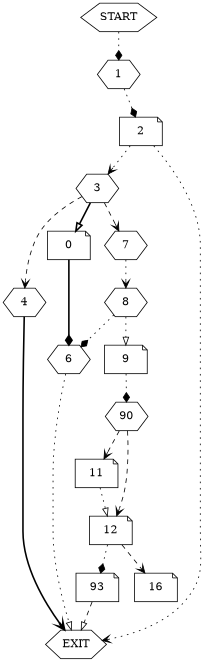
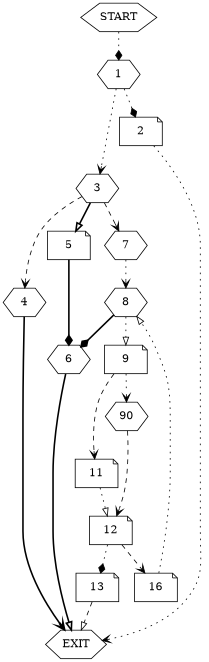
edge "2" -> "3": now "1" -> "3"
node "0": label "0" -> "5"
edge "8" -> "6": style dotted -> bold
edge "9" -> "90": arrowhead diamond -> vee
edge "90" -> "11": now "9" -> "11"
edge "16" -> "8": added
edge "6" -> "EXIT": style dotted -> bold
node "93": label "93" -> "13"
